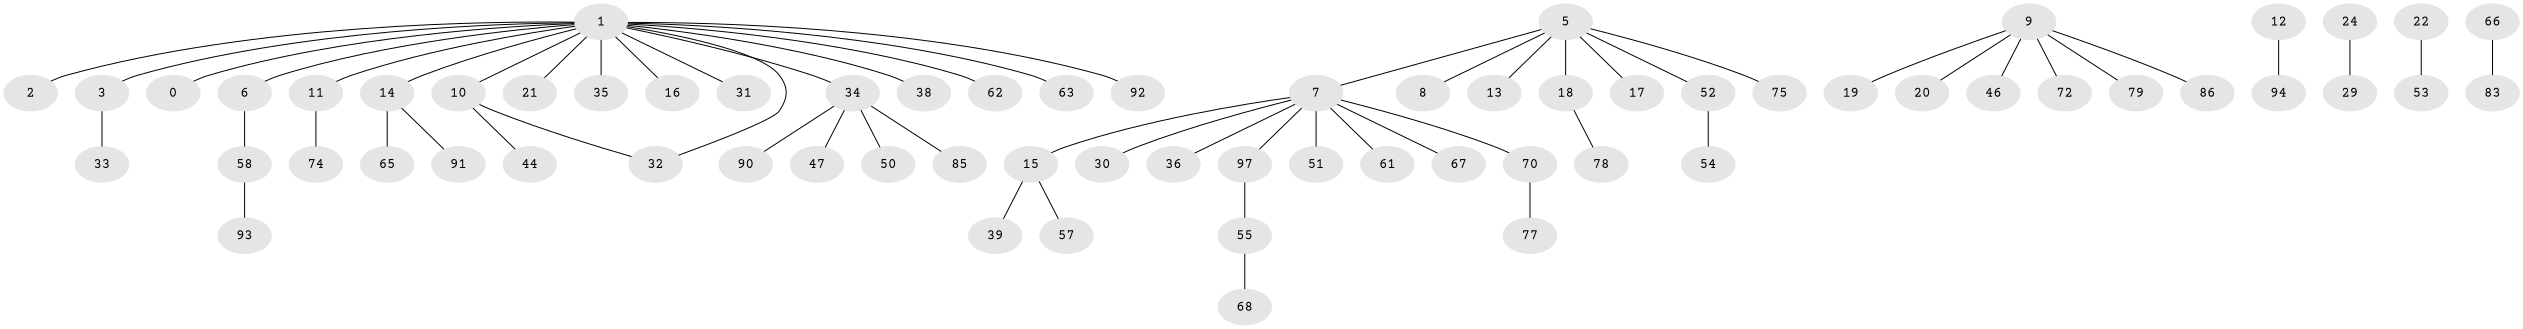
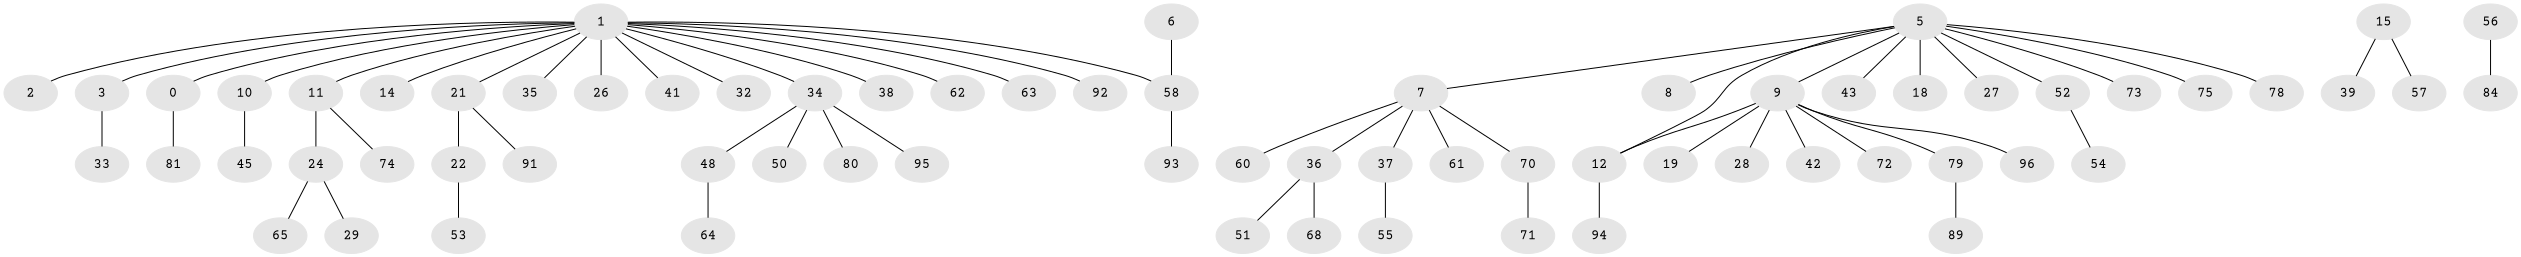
node "66": label "66" -> "56"
edge "1" -- "6": now "1" -- "58"
edge "5" -- "9": added
edge "5" -- "12": added
node "16": label "16" -> "26"
node "31": label "31" -> "41"
node "13": label "13" -> "43"
node "17": label "17" -> "27"
node "20": label "20" -> "28"
node "46": label "46" -> "42"
node "73": added
node "86": label "86" -> "96"
node "83": label "83" -> "84"
edge "7" -- "15": removed
edge "9" -- "12": added
edge "11" -- "24": added
edge "14" -- "65": now "24" -- "65"
edge "14" -- "91": now "21" -- "91"
edge "21" -- "22": added
edge "7" -- "51": now "36" -- "51"
edge "18" -- "78": now "5" -- "78"
edge "10" -- "32": removed
node "81": added
node "44": label "44" -> "45"
node "90": label "90" -> "95"
node "47": label "47" -> "48"
node "85": label "85" -> "80"
node "30": label "30" -> "60"
node "97": label "97" -> "37"
node "67": removed
node "64": added
node "77": label "77" -> "71"
node "89": added
edge "55" -- "68": now "36" -- "68"
